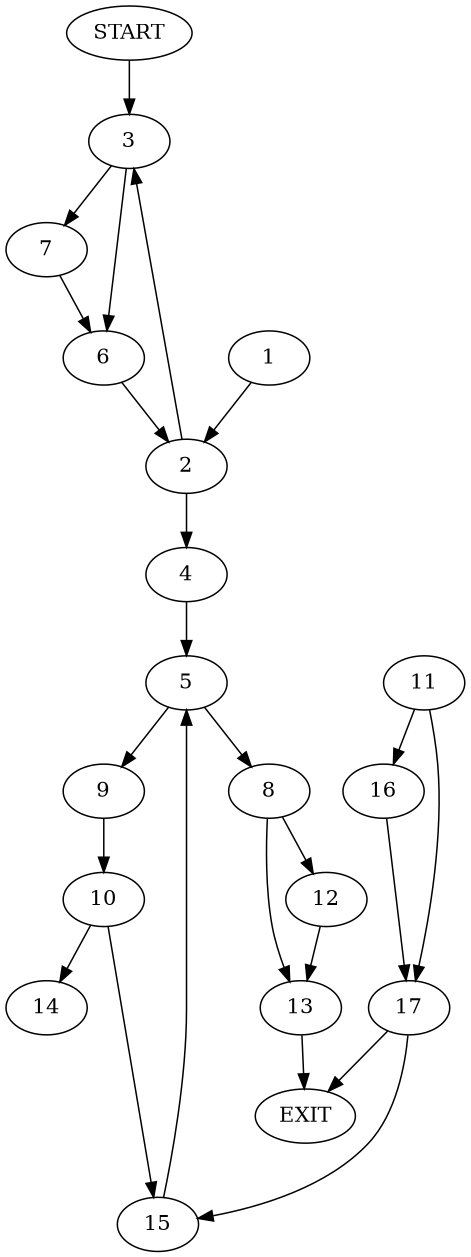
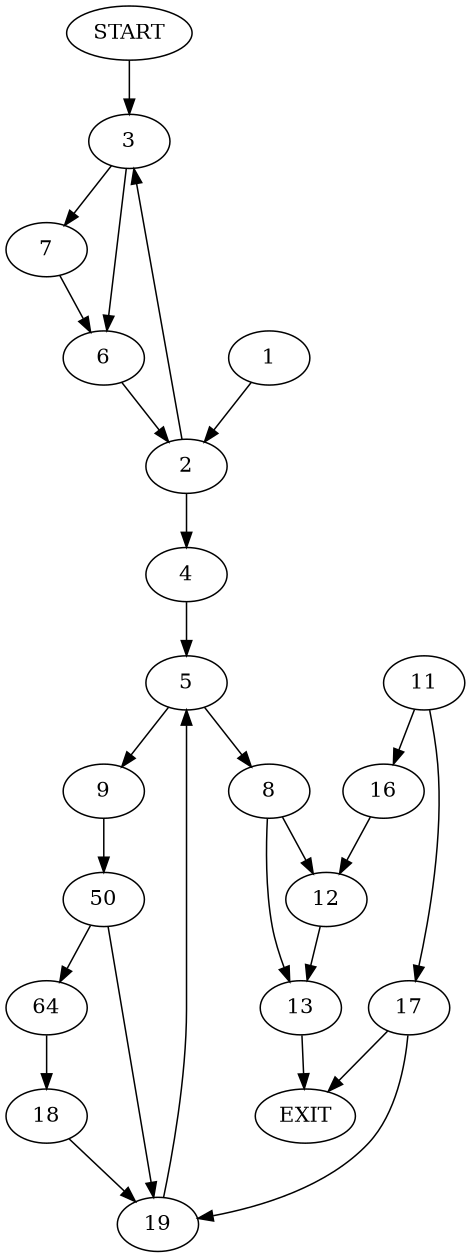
edge "16" -> "17": now "16" -> "12"
node "10": label "10" -> "50"
node "14": label "14" -> "64"
node "18": added
node "15": label "15" -> "19"
